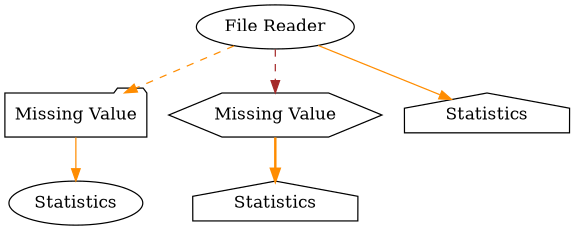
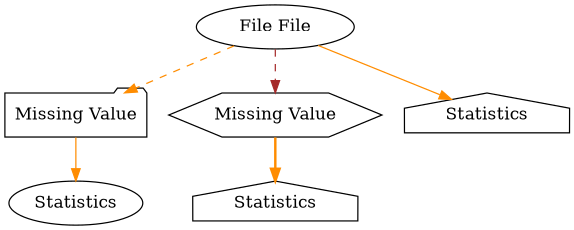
node "File Reader": label "File Reader" -> "File File"
